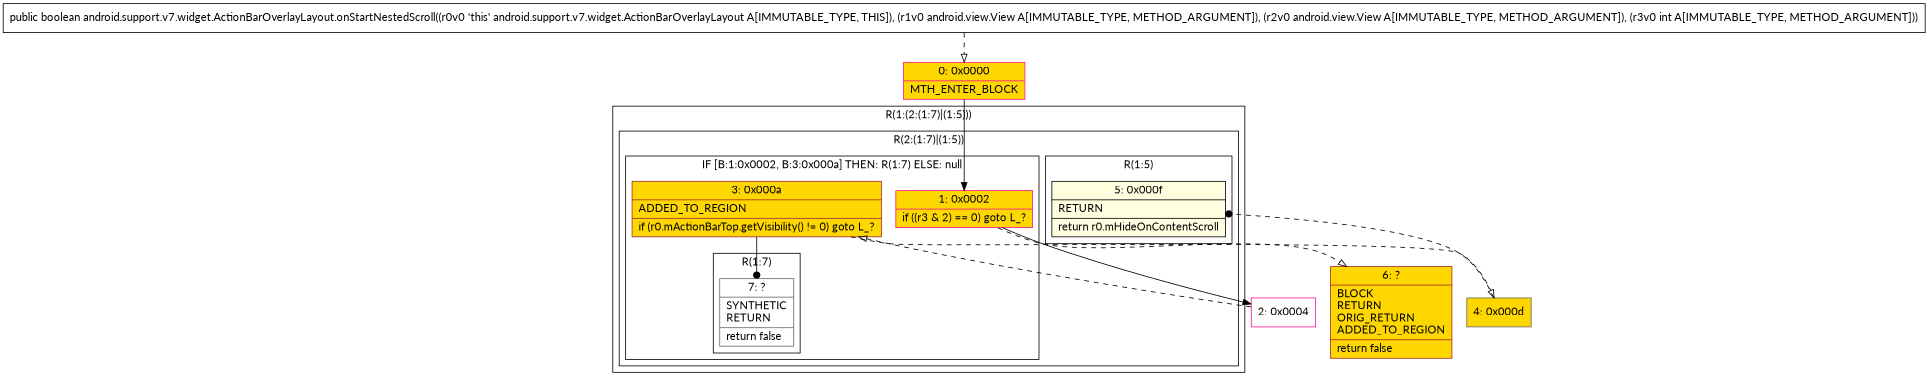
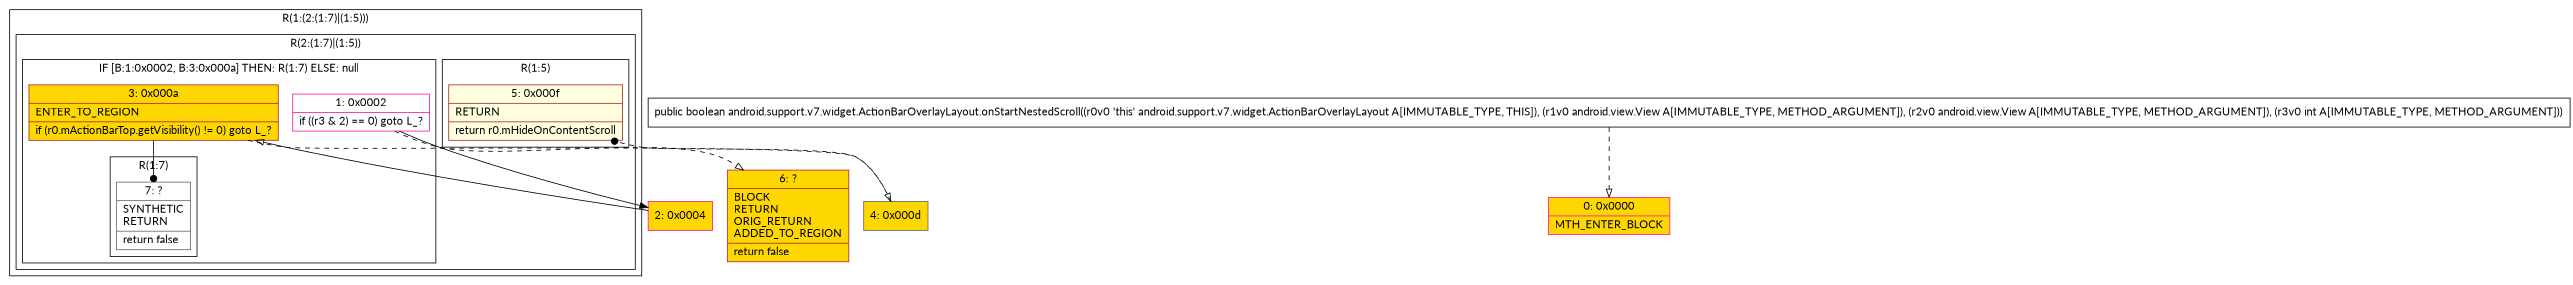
edge "0: 0x0000" -> "1: 0x0002": removed
node "3: 0x000a": text "ADDED_TO_REGION" -> "ENTER_TO_REGION"
node "1: 0x0002": fillcolor gold -> white
node "5: 0x000f": color black -> brown
edge "2: 0x0004" -> "3: 0x000a": style dashed -> solid
node "2: 0x0004": fillcolor white -> gold
